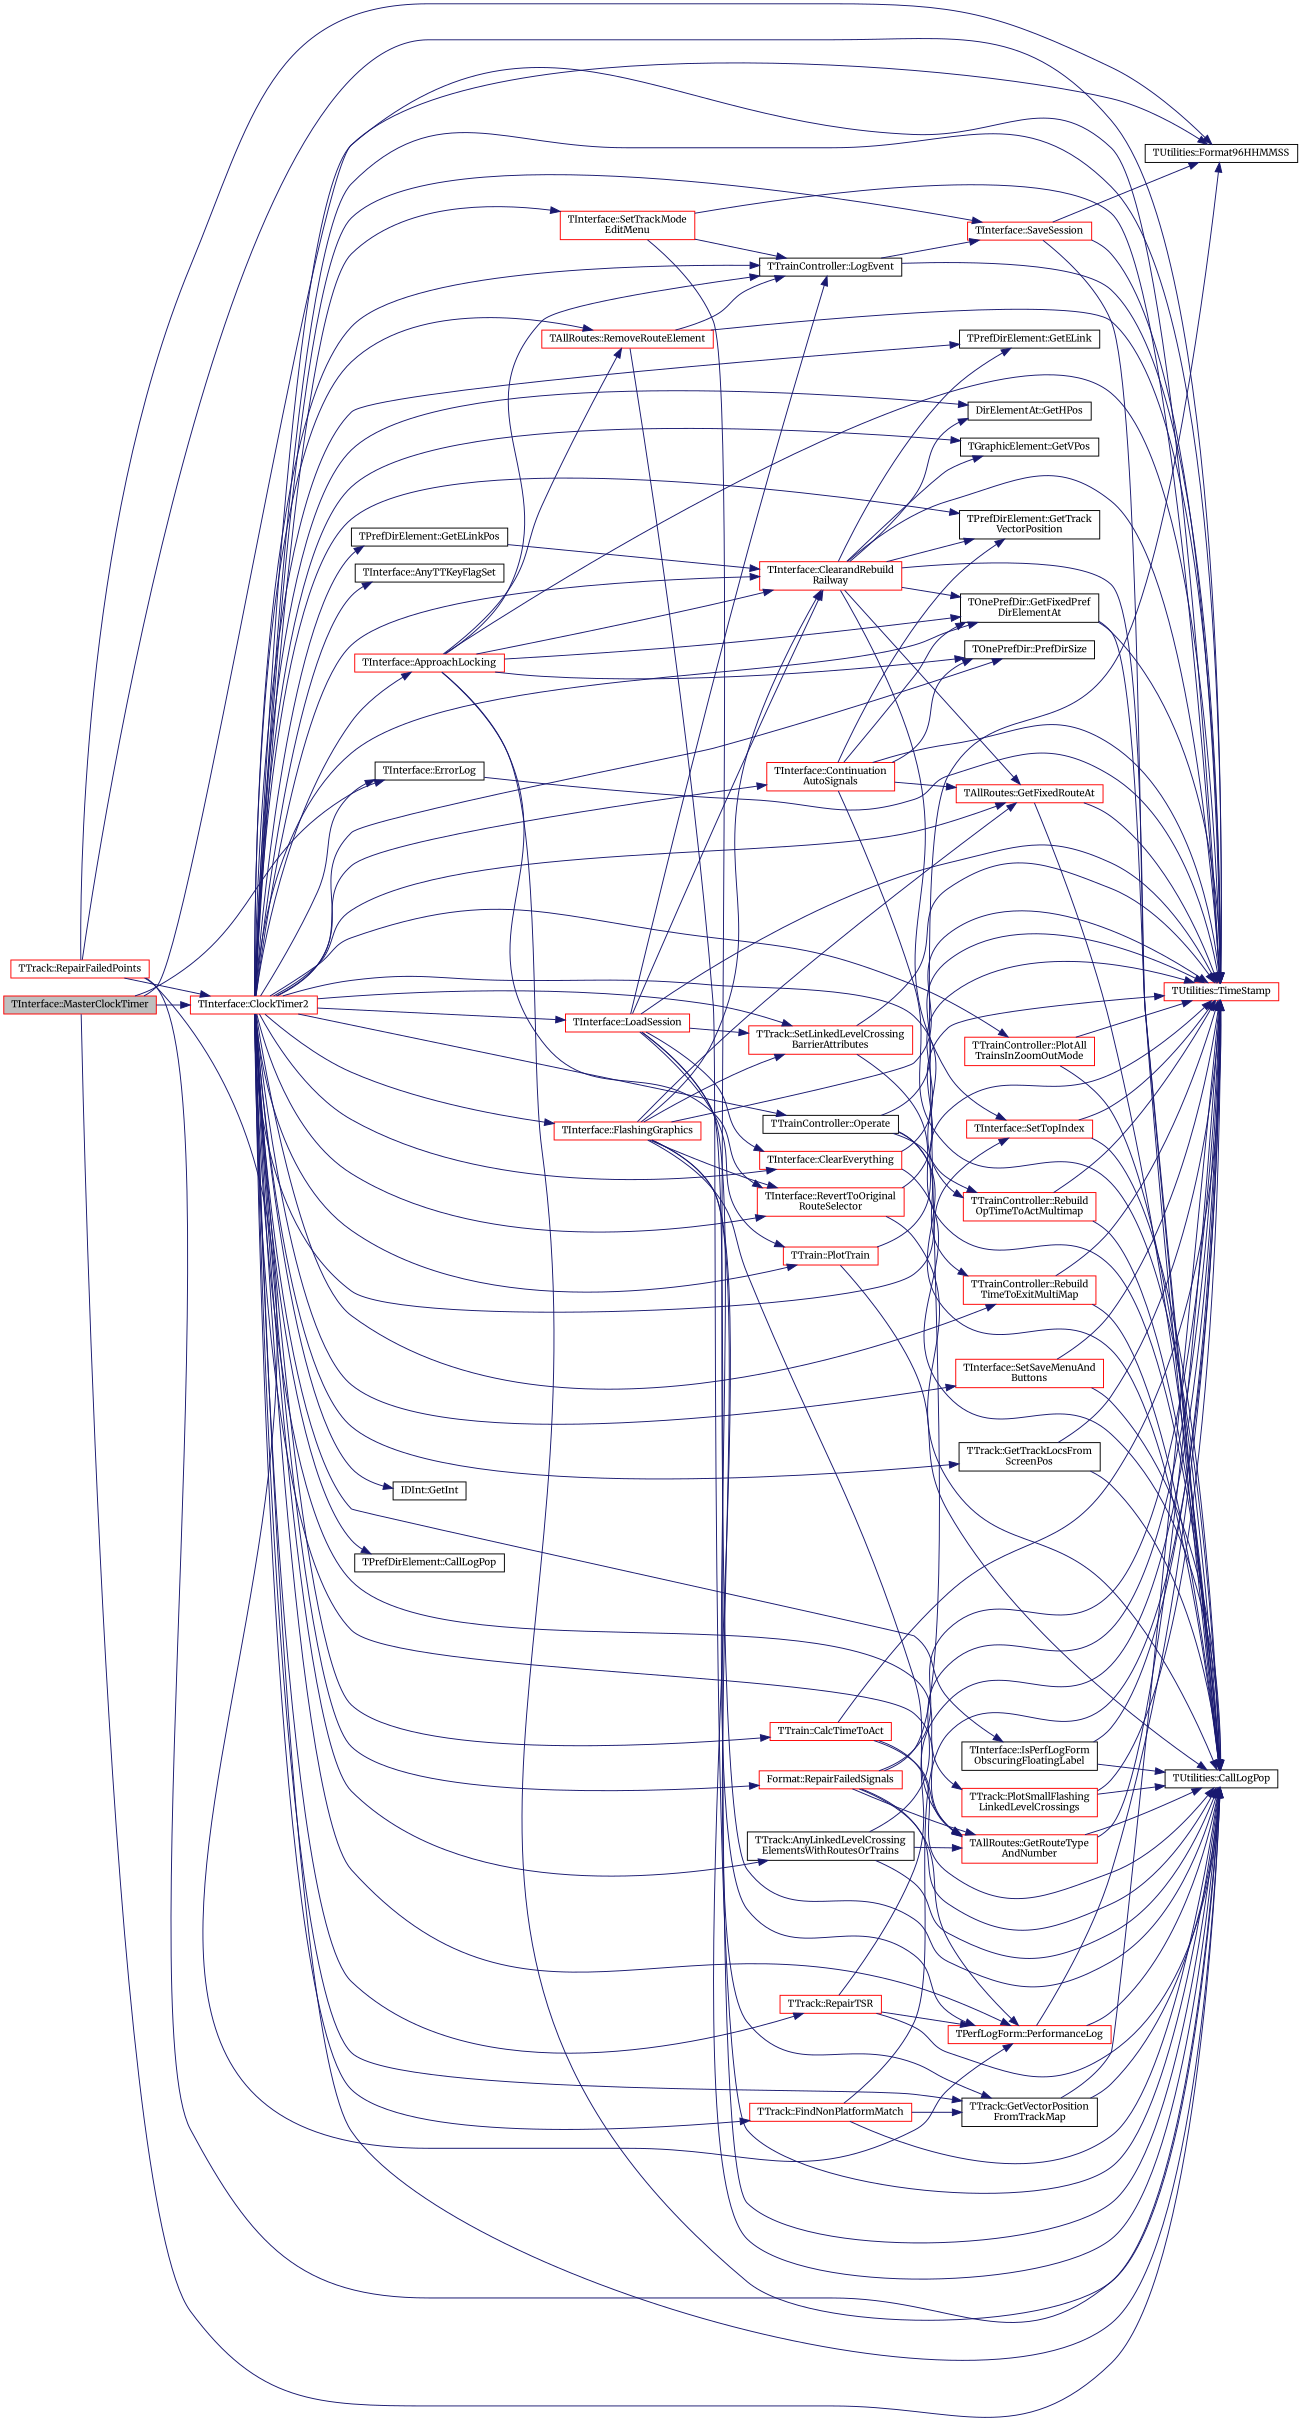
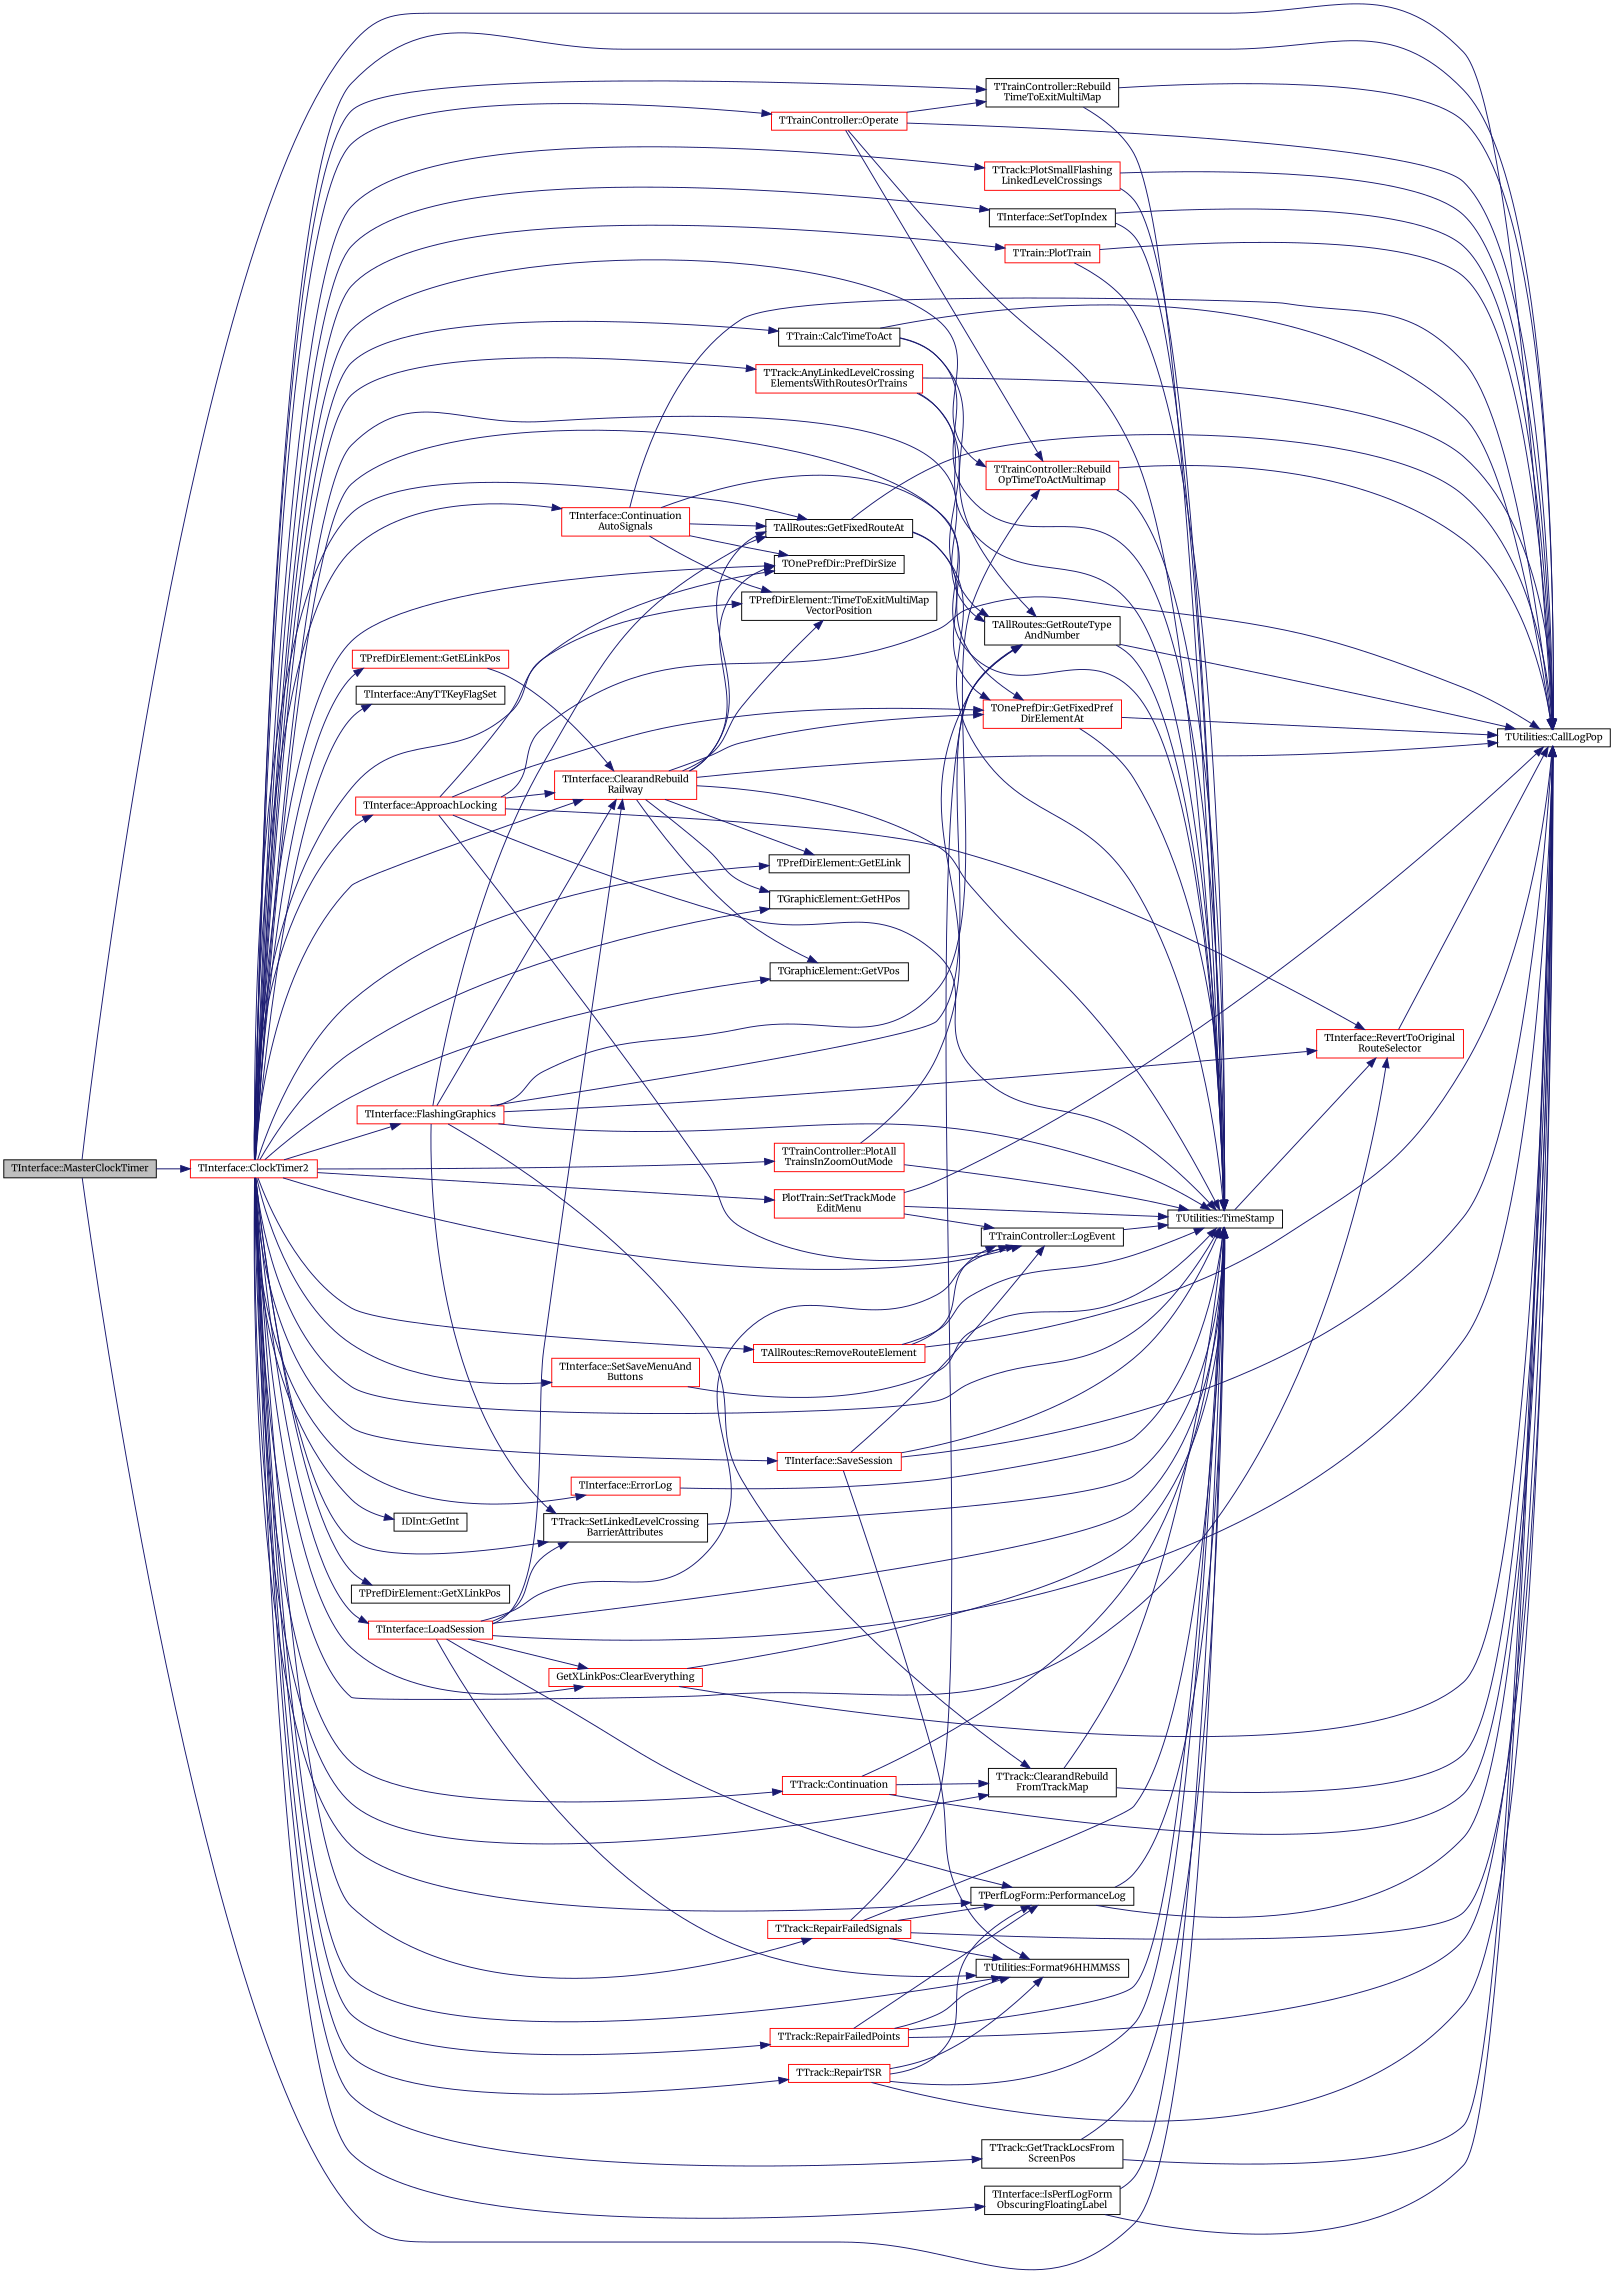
node "TInterface::SetTrackMode EditMenu": label "TInterface::SetTrackMode EditMenu" -> "PlotTrain::SetTrackMode EditMenu"
edge "TTrainController::LogEvent" -> "TInterface::SaveSession": reversed
node "DirElementAt::GetHPos": label "DirElementAt::GetHPos" -> "TGraphicElement::GetHPos"
edge "TInterface::ApproachLocking" -> "TAllRoutes::RemoveRouteElement": removed
node "TPrefDirElement::GetTrack VectorPosition": label "TPrefDirElement::GetTrack VectorPosition" -> "TPrefDirElement::TimeToExitMultiMap VectorPosition"
node "TPrefDirElement::GetELinkPos": color black -> red
node "TOnePrefDir::GetFixedPref DirElementAt": color black -> red
edge "TInterface::Continuation AutoSignals" -> "TOnePrefDir::GetFixedPref DirElementAt": now "TAllRoutes::GetFixedRouteAt" -> "TOnePrefDir::GetFixedPref DirElementAt"
node "TInterface::ErrorLog": color black -> red
node "TAllRoutes::GetFixedRouteAt": color red -> black
edge "TInterface::ClearandRebuild Railway" -> "TInterface::SetTopIndex": now "TInterface::ClearandRebuild Railway" -> "TOnePrefDir::PrefDirSize"
edge "TInterface::MasterClockTimer" -> "TInterface::ErrorLog": removed
edge "TTrack::RepairFailedPoints" -> "TInterface::ClockTimer2": reversed
node "TUtilities::TimeStamp": color red -> black
node "TInterface::MasterClockTimer": color red -> black
edge "TInterface::RevertToOriginal RouteSelector" -> "TUtilities::TimeStamp": reversed
node "TTrack::SetLinkedLevelCrossing BarrierAttributes": color red -> black
node "TTrainController::Operate": color black -> red
node "TInterface::SetTopIndex": color red -> black
node "TInterface::ClearEverything": label "TInterface::ClearEverything" -> "GetXLinkPos::ClearEverything"
edge "TInterface::LoadSession" -> "TTrain::PlotTrain": now "TInterface::LoadSession" -> "TUtilities::Format96HHMMSS"
node "TTrainController::Rebuild TimeToExitMultiMap": color red -> black
edge "TTrack::SetLinkedLevelCrossing BarrierAttributes" -> "TUtilities::CallLogPop": removed
edge "TTrainController::PlotAll TrainsInZoomOutMode" -> "TUtilities::CallLogPop": now "TTrainController::PlotAll TrainsInZoomOutMode" -> "TAllRoutes::GetRouteType AndNumber"
edge "TInterface::SetSaveMenuAnd Buttons" -> "TUtilities::CallLogPop": removed
node "TPrefDirElement::CallLogPop": label "TPrefDirElement::CallLogPop" -> "TPrefDirElement::GetXLinkPos"
node "TTrain::CalcTimeToAct": color red -> black
node "Format::RepairFailedSignals": label "Format::RepairFailedSignals" -> "TTrack::RepairFailedSignals"
node "TTrack::AnyLinkedLevelCrossing ElementsWithRoutesOrTrains": color black -> red
node "TAllRoutes::GetRouteType AndNumber": color red -> black
node "TPerfLogForm::PerformanceLog": color red -> black
edge "TTrack::RepairTSR" -> "TUtilities::Format96HHMMSS": added
edge "TInterface::FlashingGraphics" -> "TUtilities::CallLogPop": now "TInterface::FlashingGraphics" -> "TTrainController::Rebuild OpTimeToActMultimap"
node "TTrack::FindNonPlatformMatch": label "TTrack::FindNonPlatformMatch" -> "TTrack::Continuation"
node "TTrack::GetVectorPosition FromTrackMap": label "TTrack::GetVectorPosition FromTrackMap" -> "TTrack::ClearandRebuild FromTrackMap"
